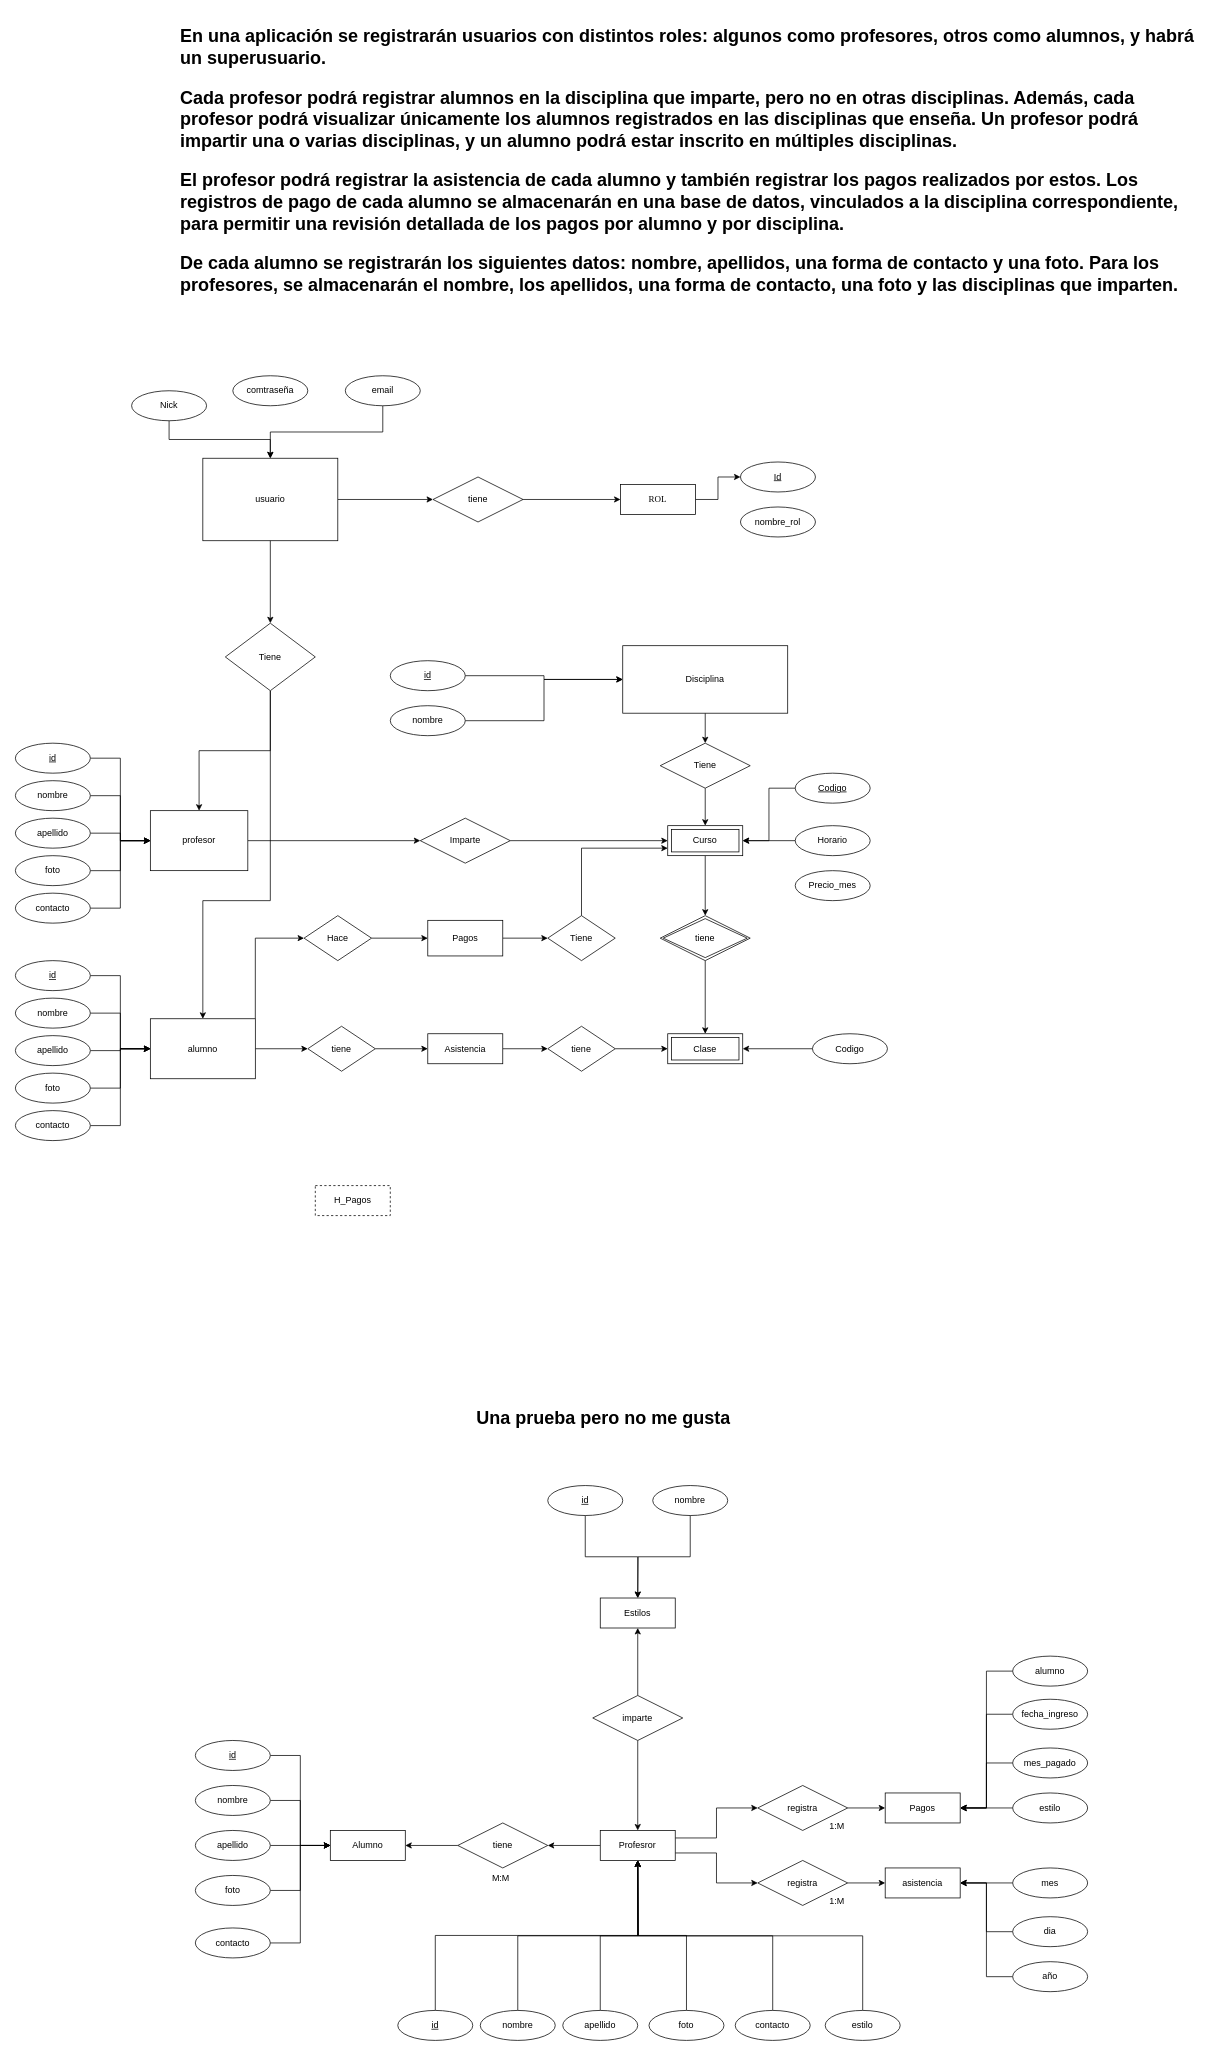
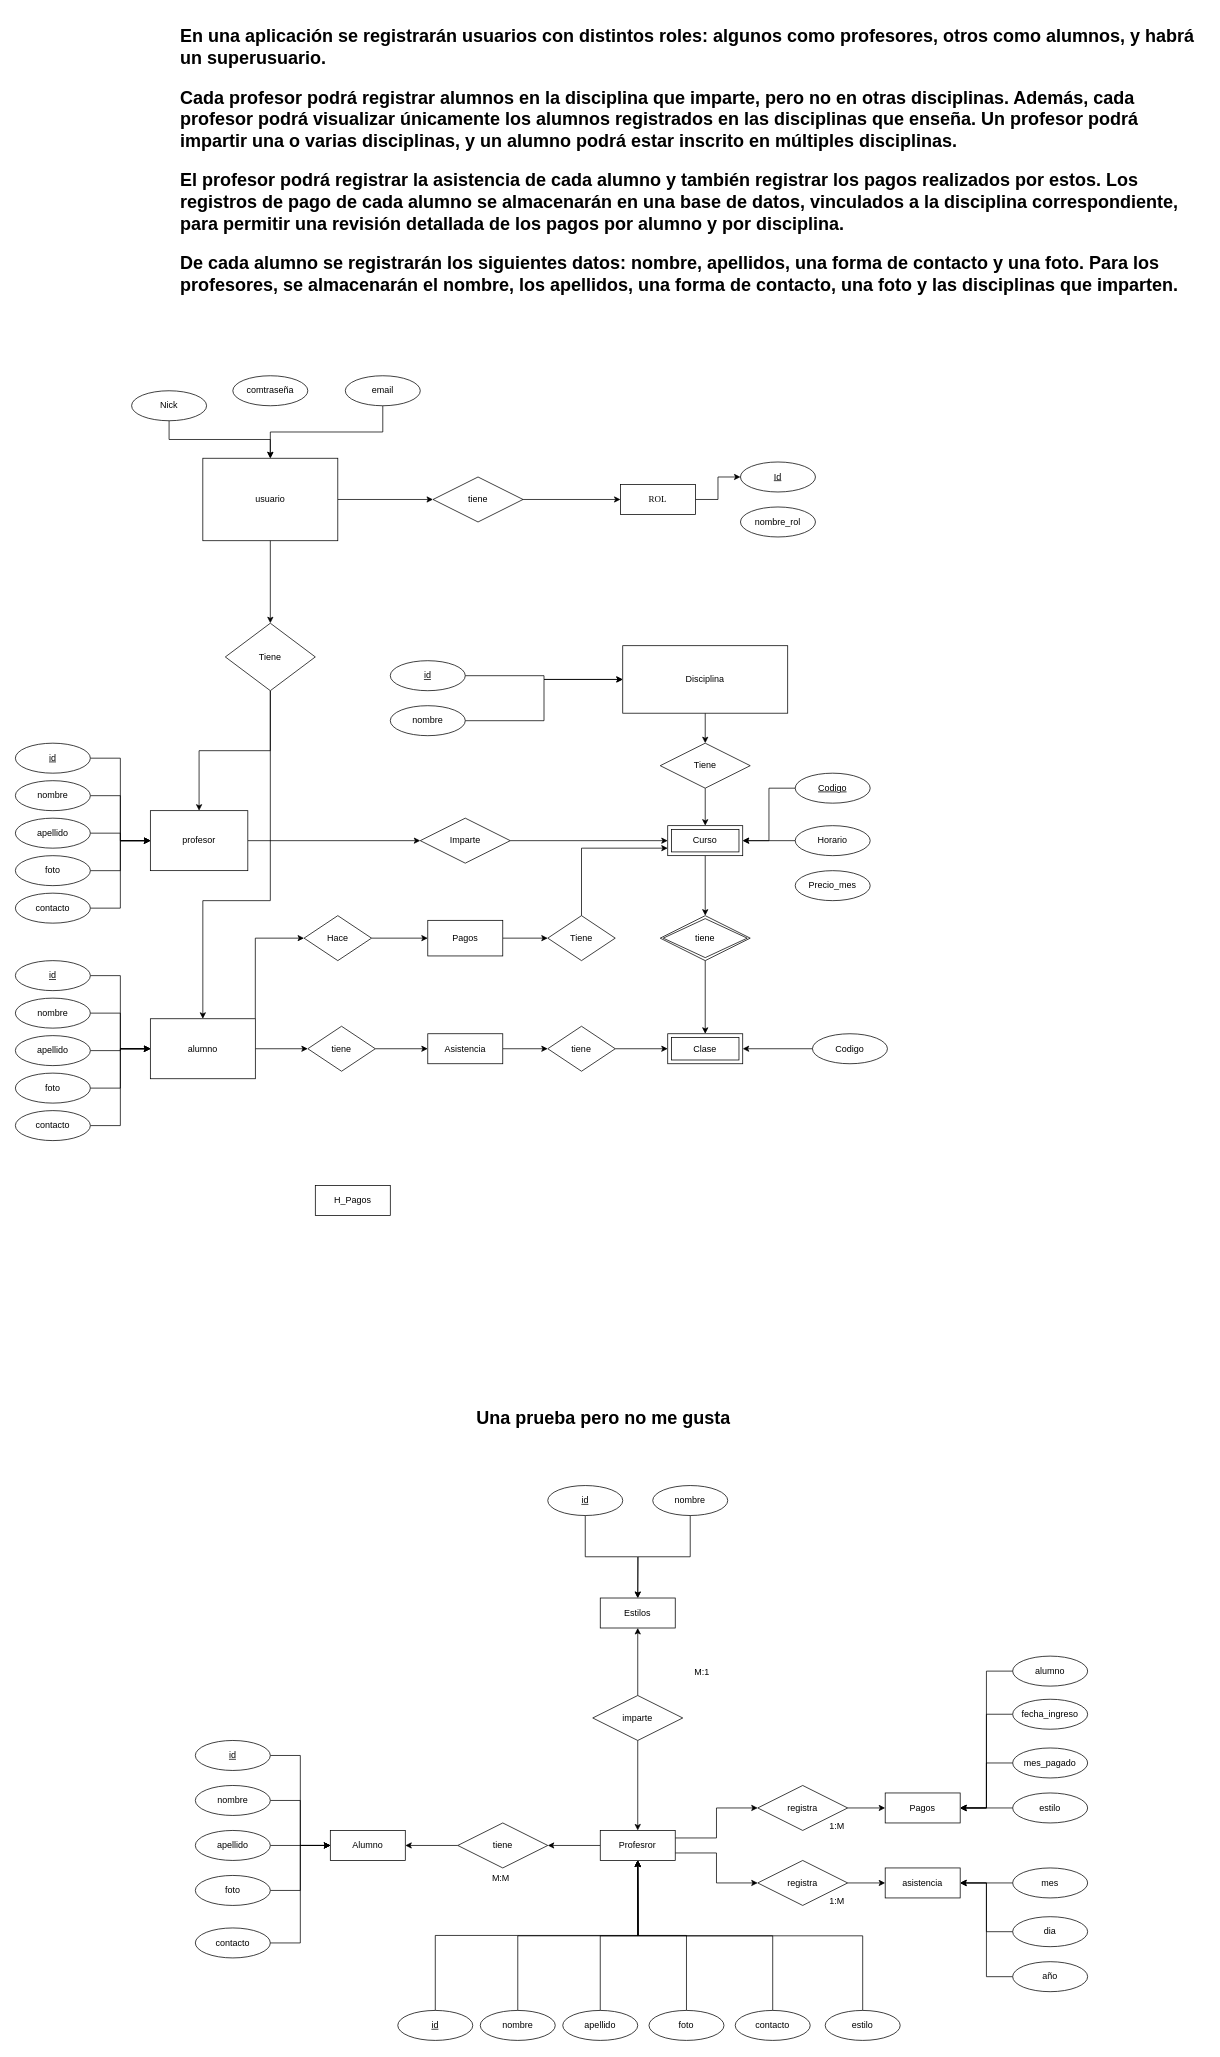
node "H_Pagos": style dashed -> solid
node "M:1": added
